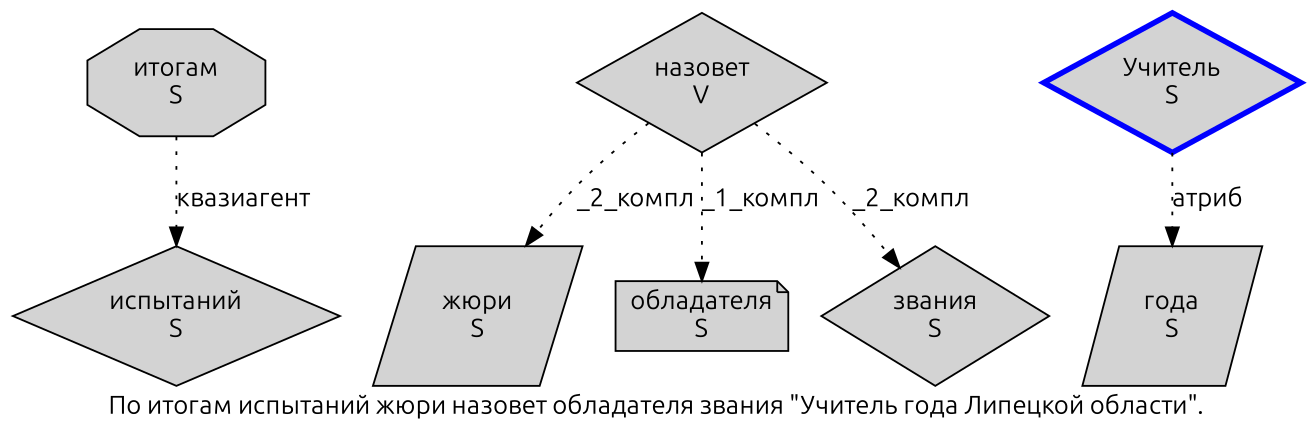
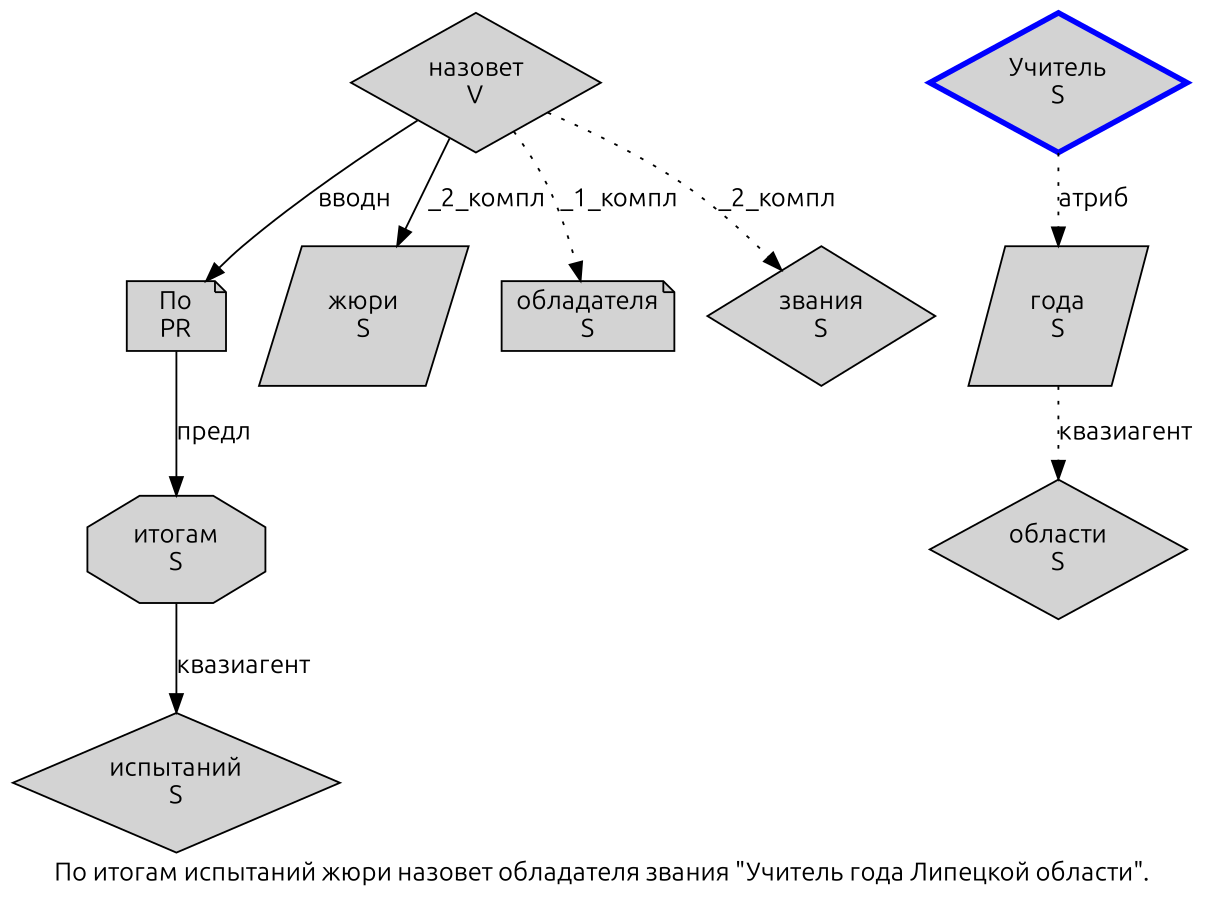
edge "назовет V" -> "жюри S": style dotted -> solid
edge "итогам S" -> "испытаний S": style dotted -> solid
node "По PR": added
node "области S": added
